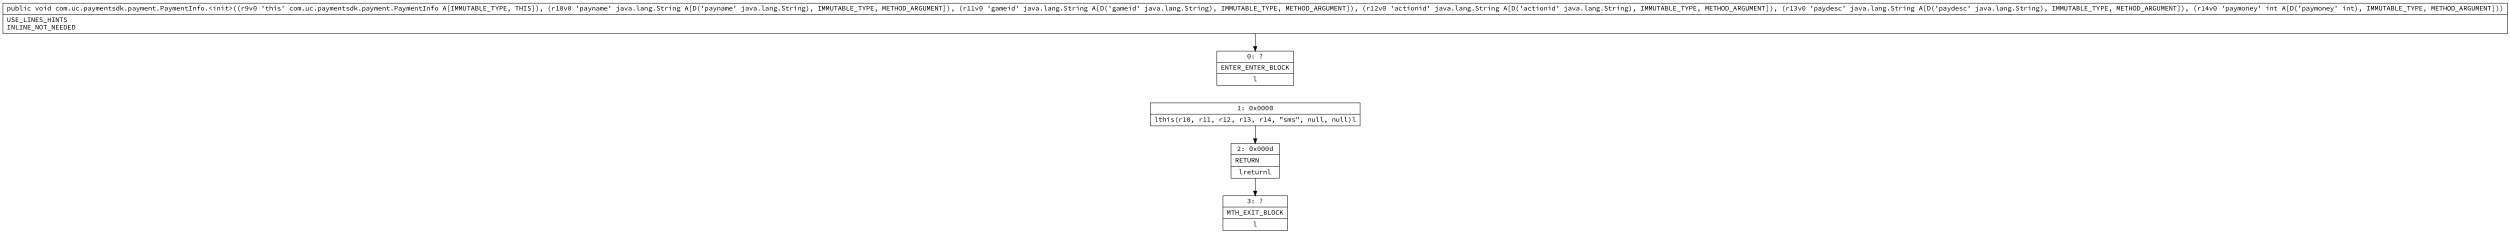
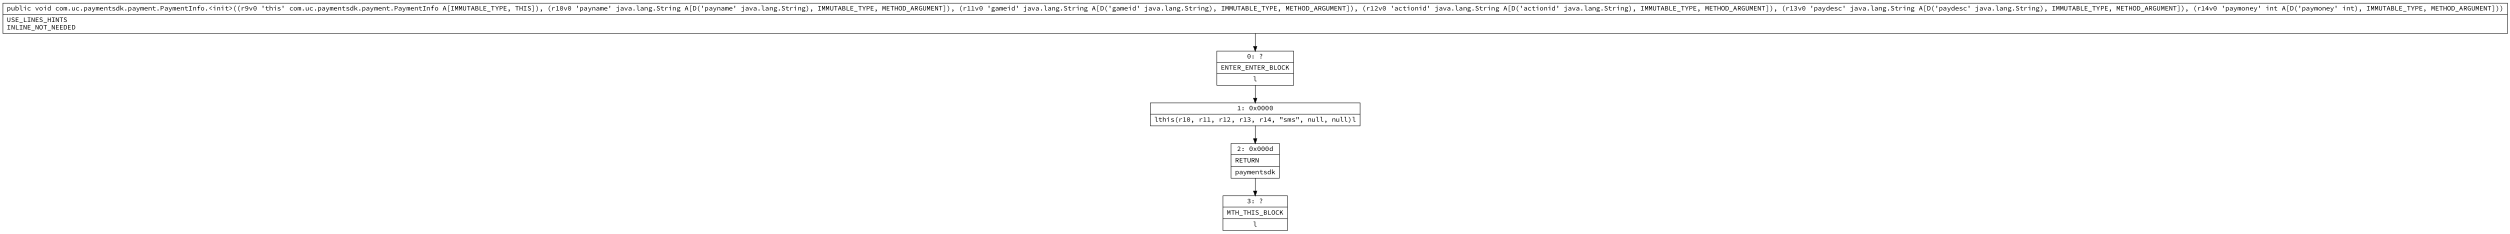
edge "0: ?" -> "1: 0x0000": added
node "2: 0x000d": text "lreturnl" -> "paymentsdk"
node "3: ?": text "MTH_EXIT_BLOCK" -> "MTH_THIS_BLOCK"
